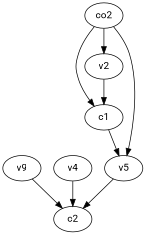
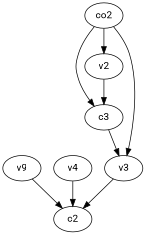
node "c1": label "c1" -> "c3"
node "v5": label "v5" -> "v3"
